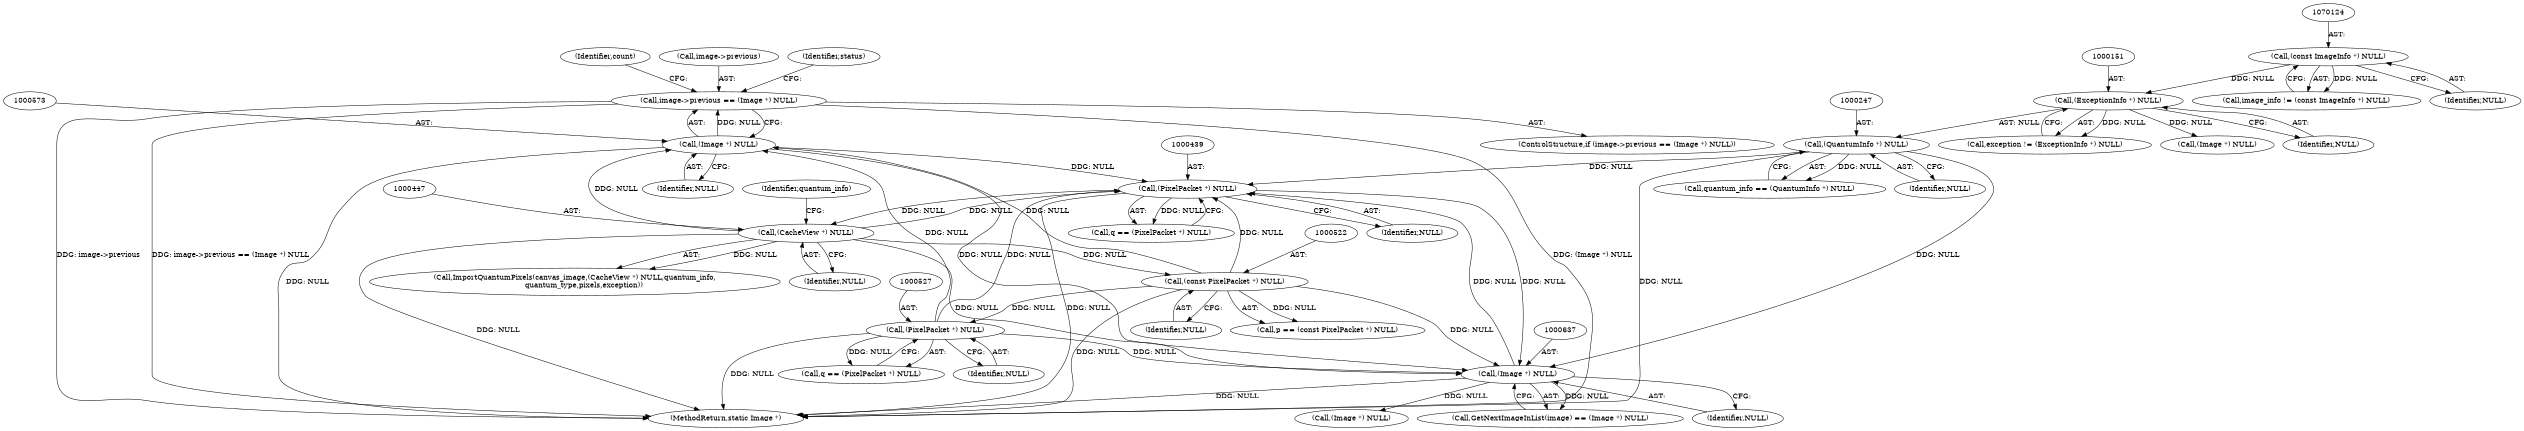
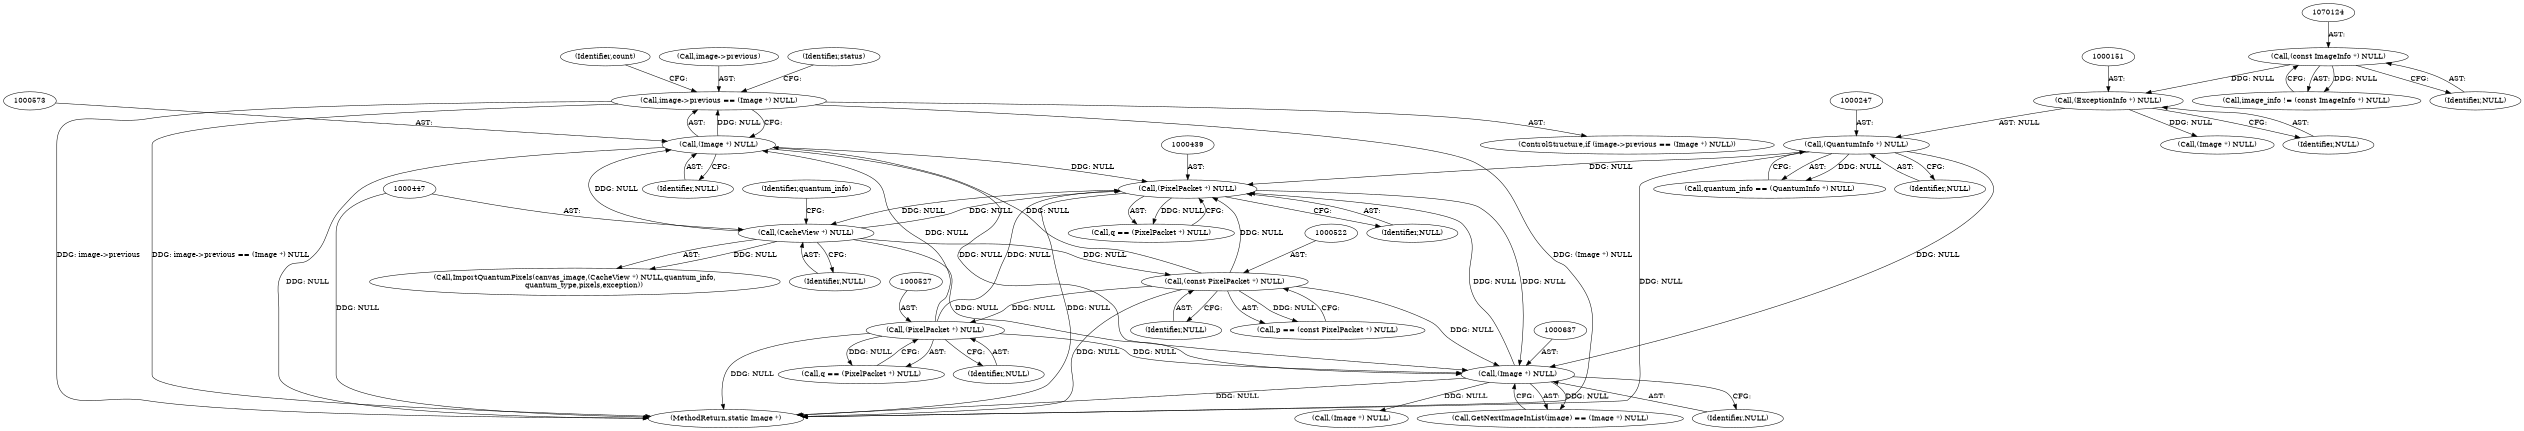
node "(Call,exception != (ExceptionInfo *) NULL)": removed
edge "(Call,(CacheView *) NULL)" -> "(MethodReturn,static Image *)": now "1000447" -> "(MethodReturn,static Image *)"
edge "(Call,p == (const PixelPacket *) NULL)" -> "(Call,(const PixelPacket *) NULL)": added, label "CFG:"
